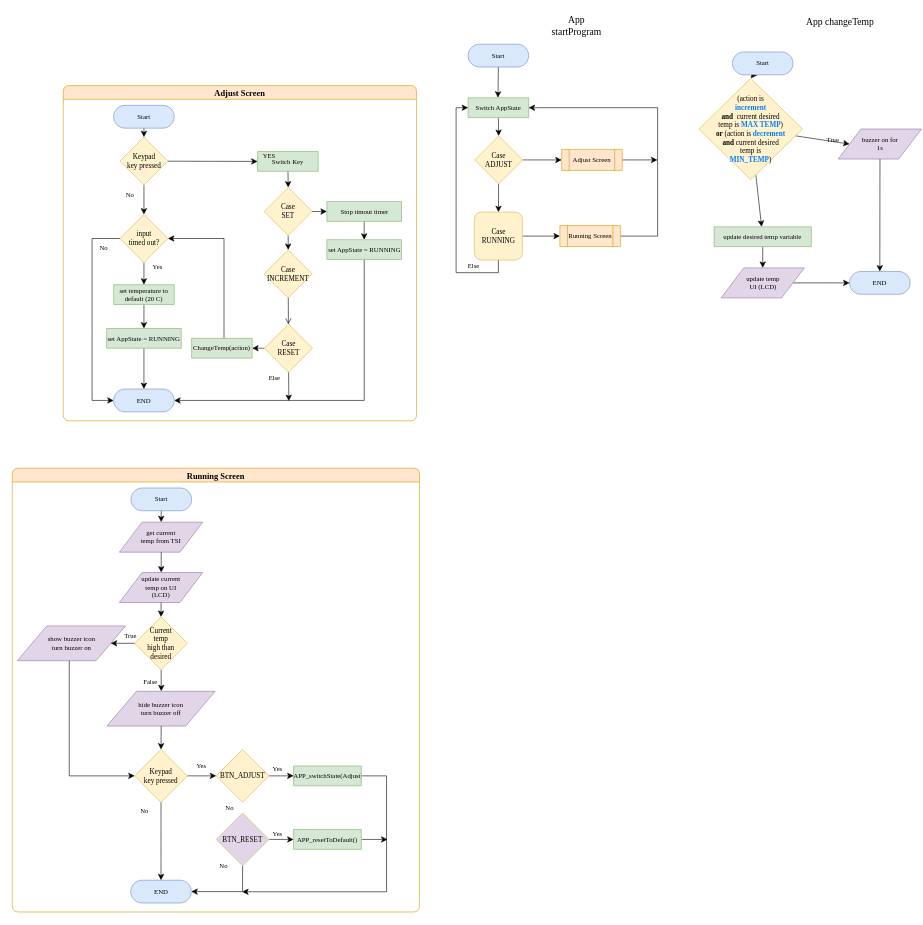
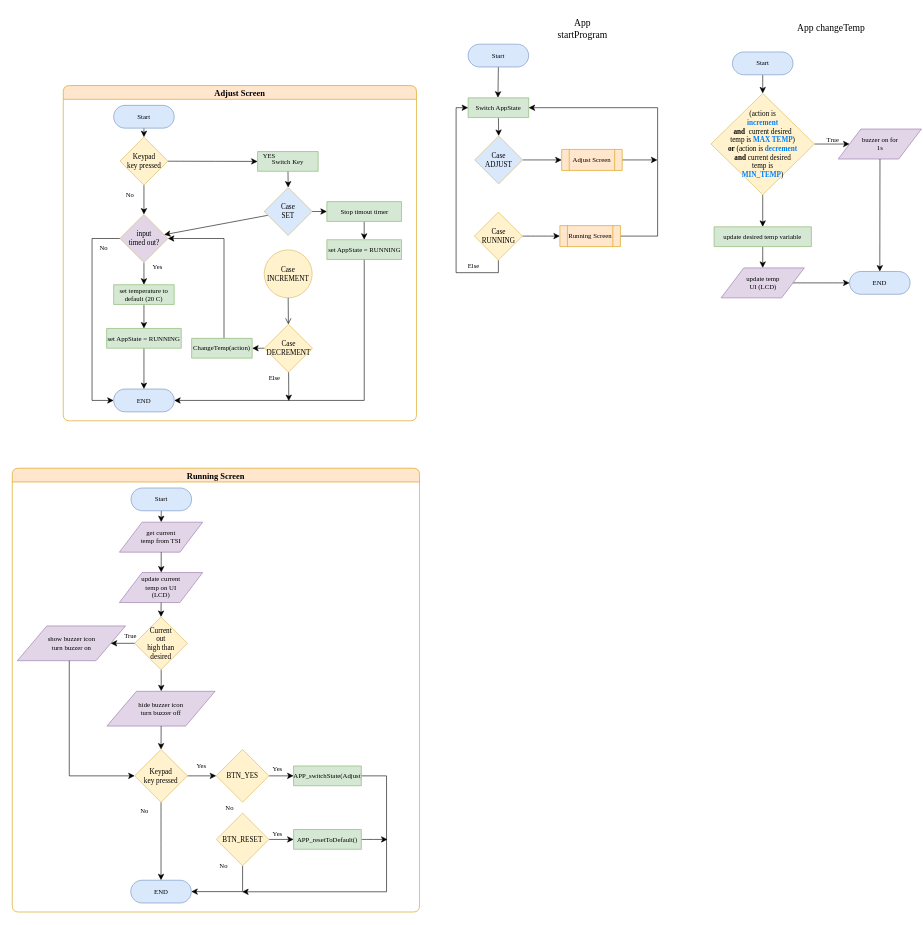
node "App changeTemp": moved (841, 21) -> (832, 27)
node "App startProgram": moved (577, 26) -> (583, 29)
node "(action isincrementand current desiredtemp is MAX TEMP) or (action is decrementand current desiredtemp isMIN_TEMP)": moved (751, 129) -> (763, 144)
node "CaseADJUST": fillcolor #fff2cc -> #dae8fc
edge "CaseADJUST" -> "CaseRUNNING": removed
node "CaseSET": fillcolor #fff2cc -> #dae8fc
node "CaseRUNNING": shape rounded rectangle -> diamond
node "input timed out?": fillcolor #fff2cc -> #e1d5e7
edge "CaseSET" -> "CaseINCREMENT": now "CaseSET" -> "input timed out?"
node "CaseINCREMENT": shape diamond -> ellipse
node "CaseRESET": label "CaseRESET" -> "CaseDECREMENT"
node "Current temp high than desired": label "Current temp high than desired" -> "Current out high than desired"
node "False": removed
node "BTN_ADJUST": label "BTN_ADJUST" -> "BTN_YES"
node "BTN_RESET": fillcolor #e1d5e7 -> #fff2cc
